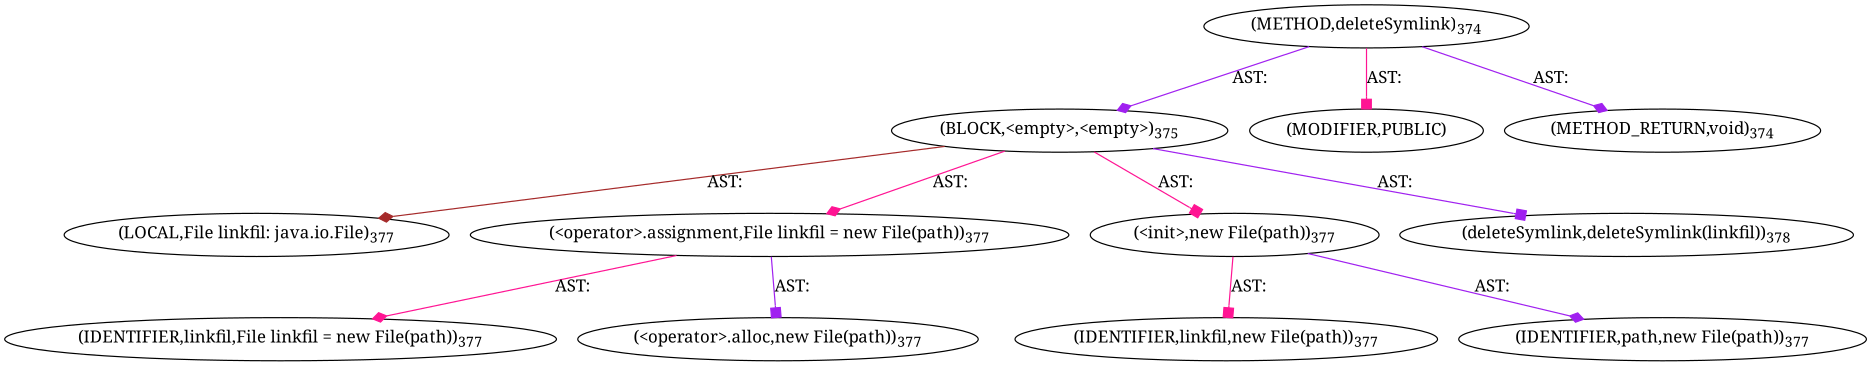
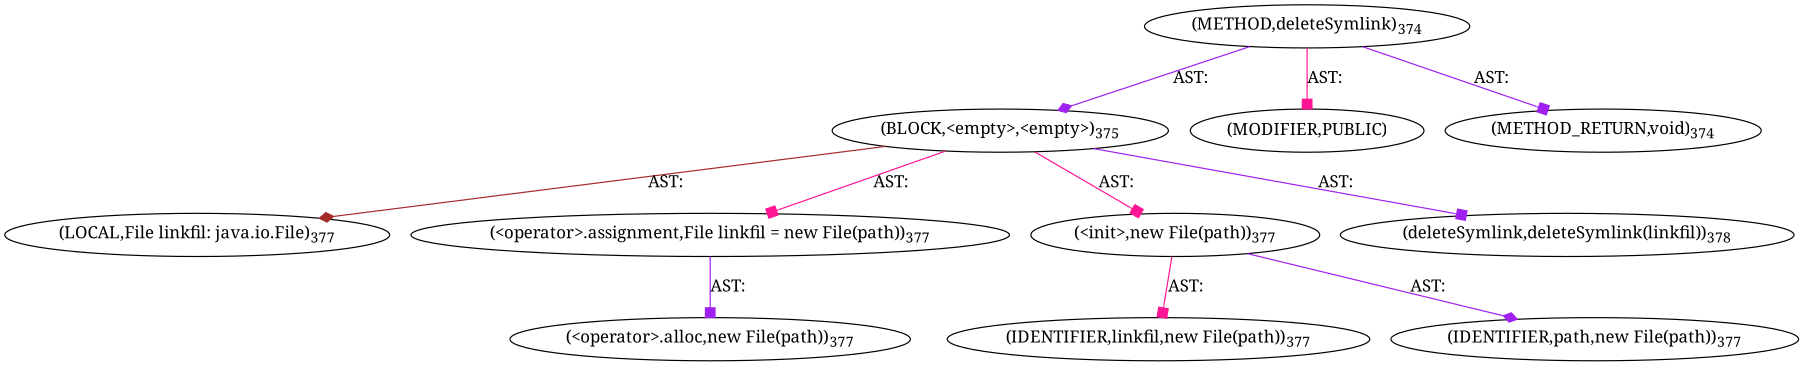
edge "(METHOD,deleteSymlink)" -> "(METHOD_RETURN,void)": arrowhead diamond -> box
edge "(BLOCK,<empty>,<empty>)" -> "(<operator>.assignment,File linkfil = new File(path))": arrowhead diamond -> box
node "(IDENTIFIER,linkfil,File linkfil = new File(path))": removed
